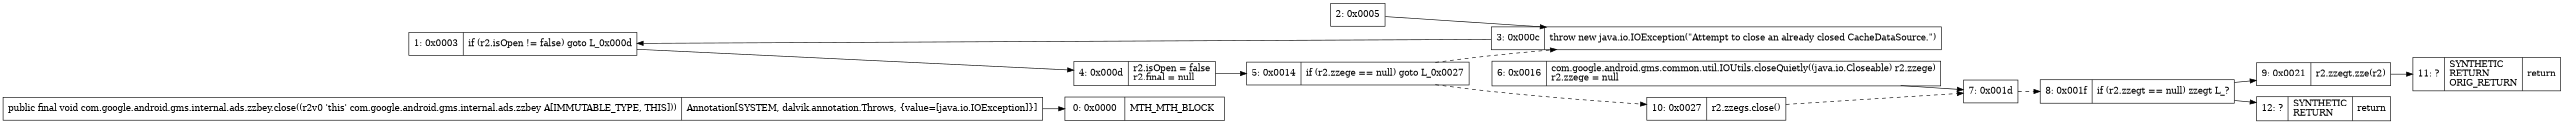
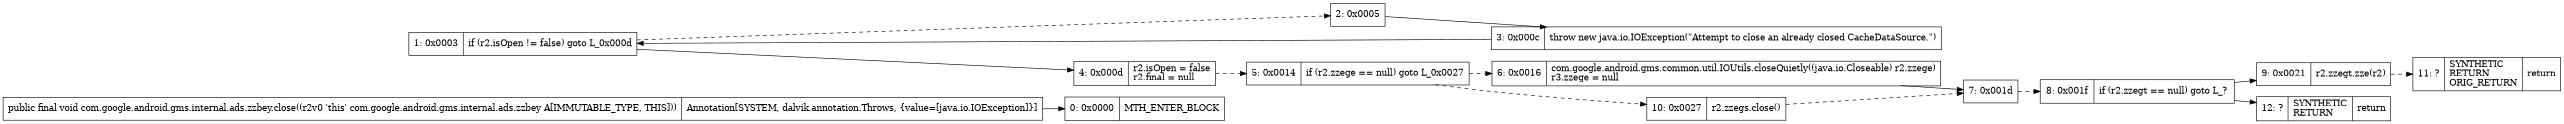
edge "1: 0x0003" -> "2: 0x0005": added
edge "5: 0x0014" -> "3: 0x000c": now "5: 0x0014" -> "6: 0x0016"
edge "4: 0x000d" -> "5: 0x0014": style solid -> dashed
edge "9: 0x0021" -> "11: ?": style solid -> dashed
node "6: 0x0016": text "r2.zzege = null" -> "r3.zzege = null"
node "8: 0x001f": text "if (r2.zzegt == null) zzegt L_?" -> "if (r2.zzegt == null) goto L_?"
node "0: 0x0000": text "MTH_MTH_BLOCK" -> "MTH_ENTER_BLOCK"
